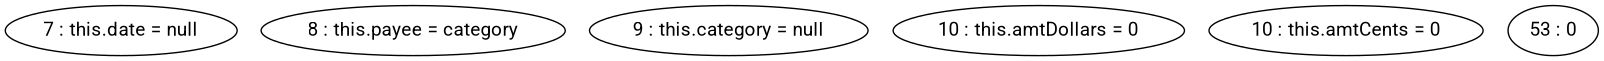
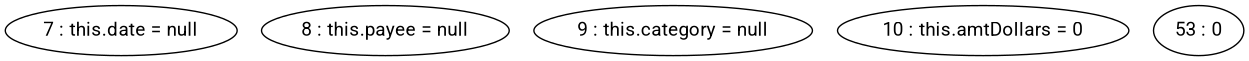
node "8 : this.payee = category": label "8 : this.payee = category" -> "8 : this.payee = null"
node "10 : this.amtCents = 0": removed
